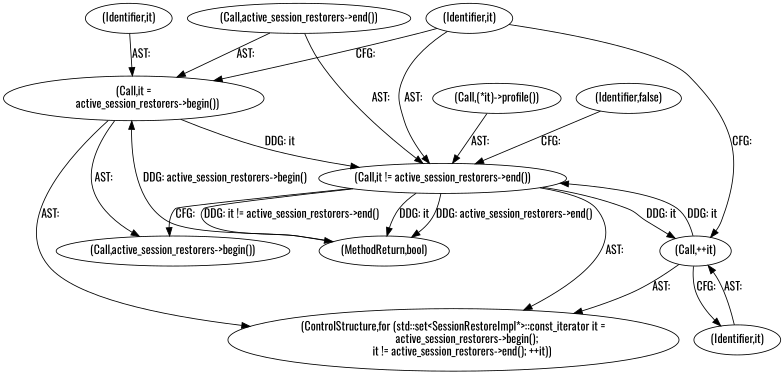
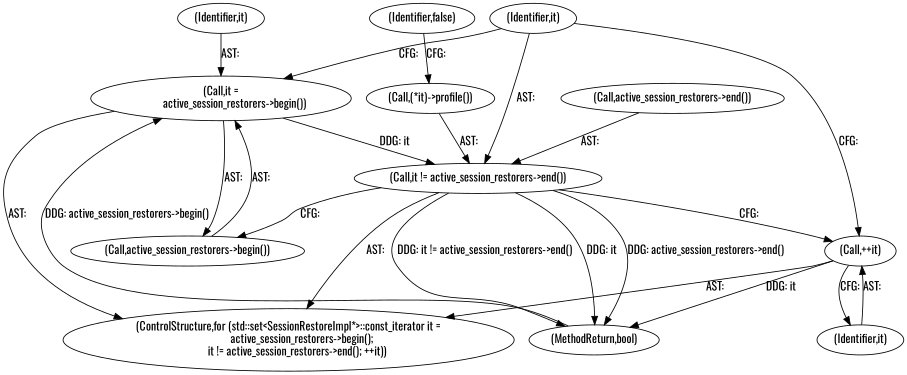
edge "(Call,active_session_restorers->end())" -> "(Call,it = active_session_restorers->begin())": now "(Call,active_session_restorers->begin())" -> "(Call,it = active_session_restorers->begin())"
edge "(Identifier,false)" -> "(Call,it != active_session_restorers->end())": now "(Identifier,false)" -> "(Call,(*it)->profile())"
edge "(Call,++it)" -> "(Call,it != active_session_restorers->end())": now "(Call,++it)" -> "(MethodReturn,bool)"
edge "(Call,it != active_session_restorers->end())" -> "(Call,++it)": label "DDG: it" -> "CFG: "
